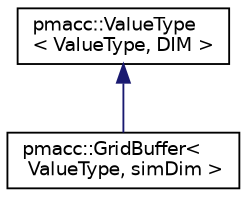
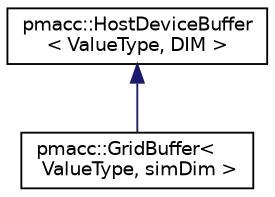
node "pmacc::ValueType < ValueType, DIM >": label "pmacc::ValueType < ValueType, DIM >" -> "pmacc::HostDeviceBuffer < ValueType, DIM >"
